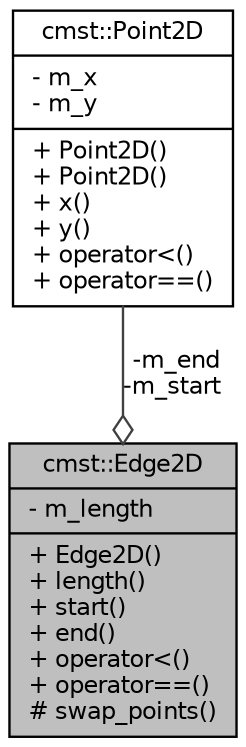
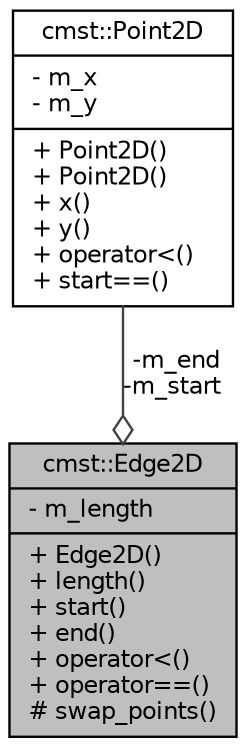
node "cmst::Point2D": text "+ operator==()" -> "+ start==()"
